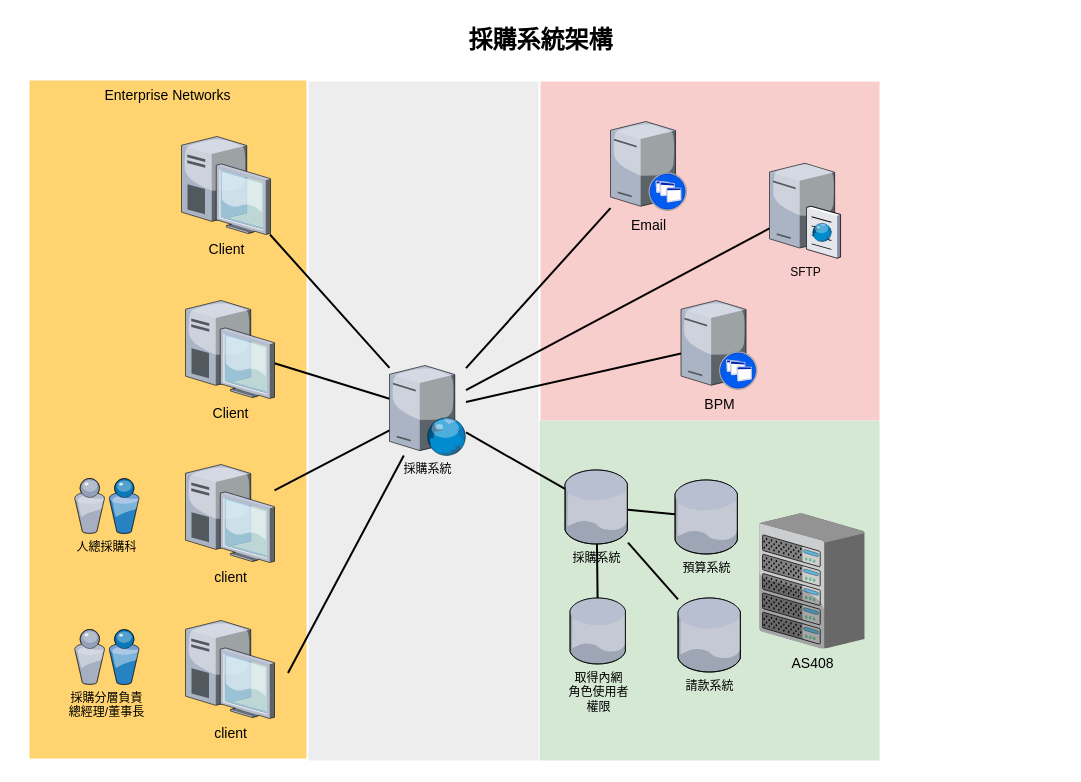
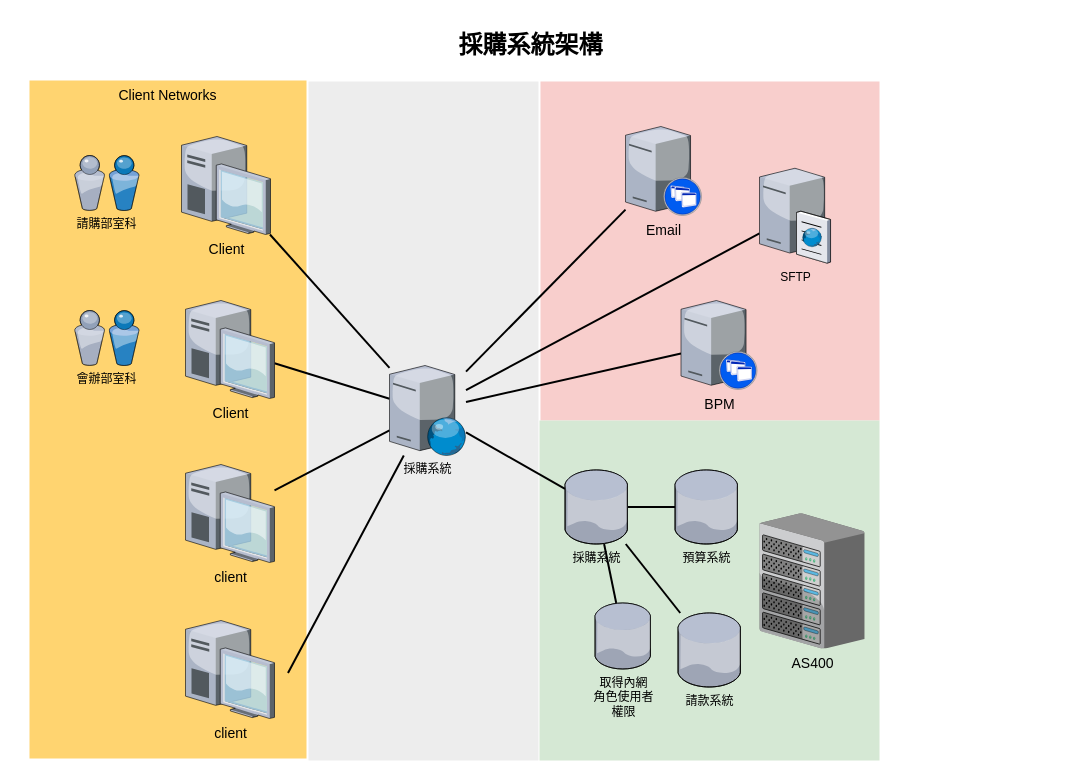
node "採購系統架構": moved (540, 41) -> (530, 46)
node "Enterprise Networks": label "Enterprise Networks" -> "Client Networks"
node "Email": moved (649, 166) -> (664, 171)
node "請購部室科": added
node "SFTP": moved (805, 210) -> (795, 215)
node "會辦部室科": added
node "人總採購科": removed
node "預算系統": moved (707, 517) -> (707, 507)
node "取得內網 角色使用者 權限": moved (598, 631) -> (623, 636)
node "請款系統": moved (710, 635) -> (710, 650)
node "採購分層負責 總經理/董事長": removed
node "AS408": label "AS408" -> "AS400"
